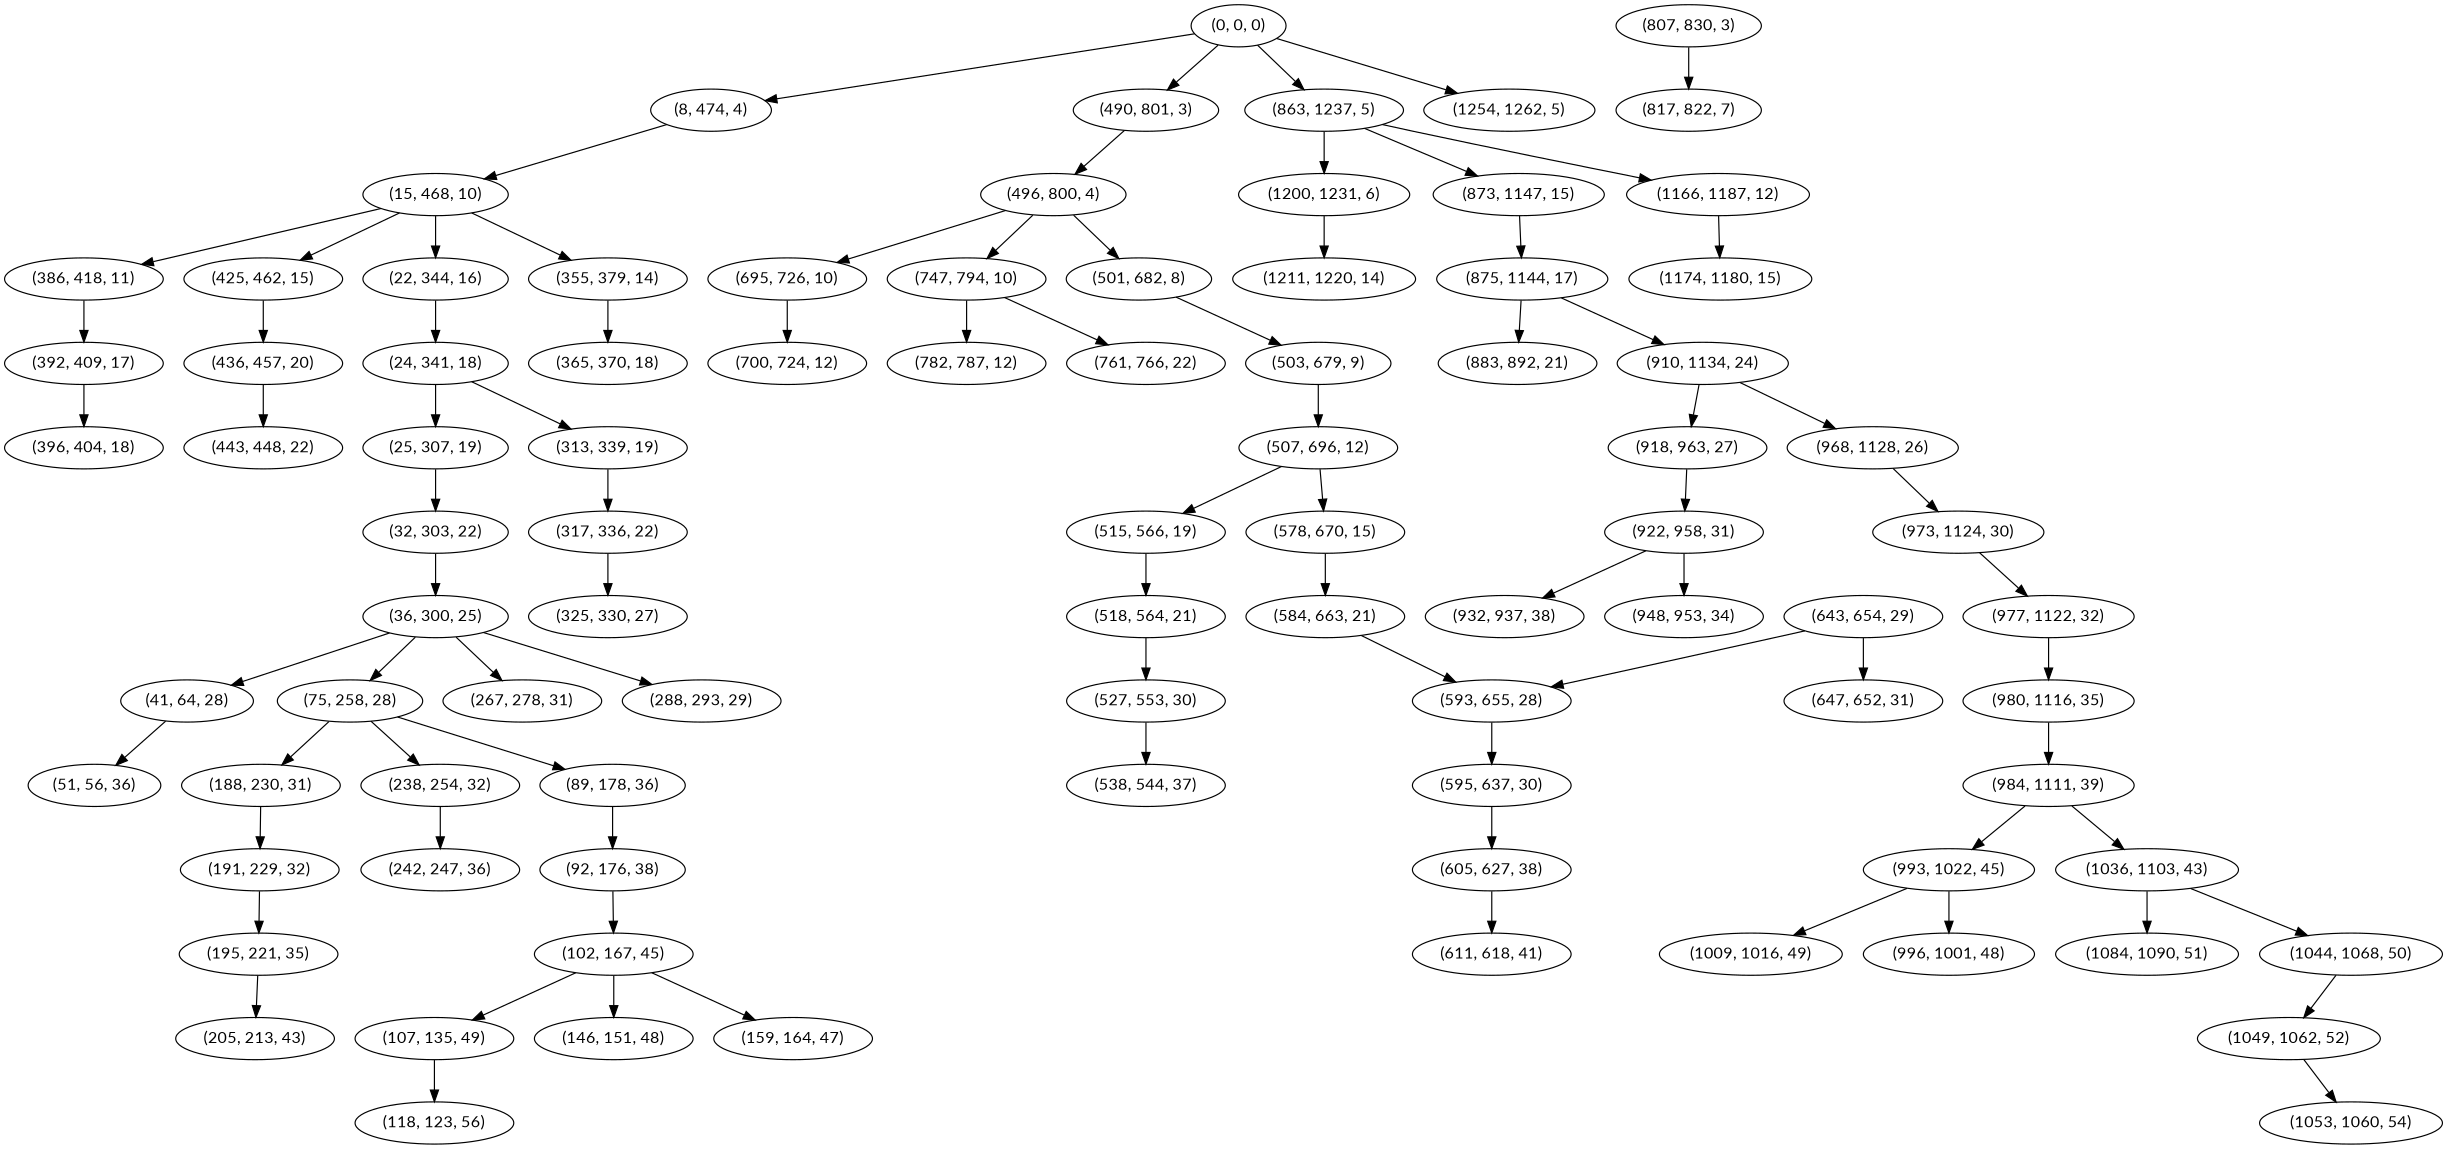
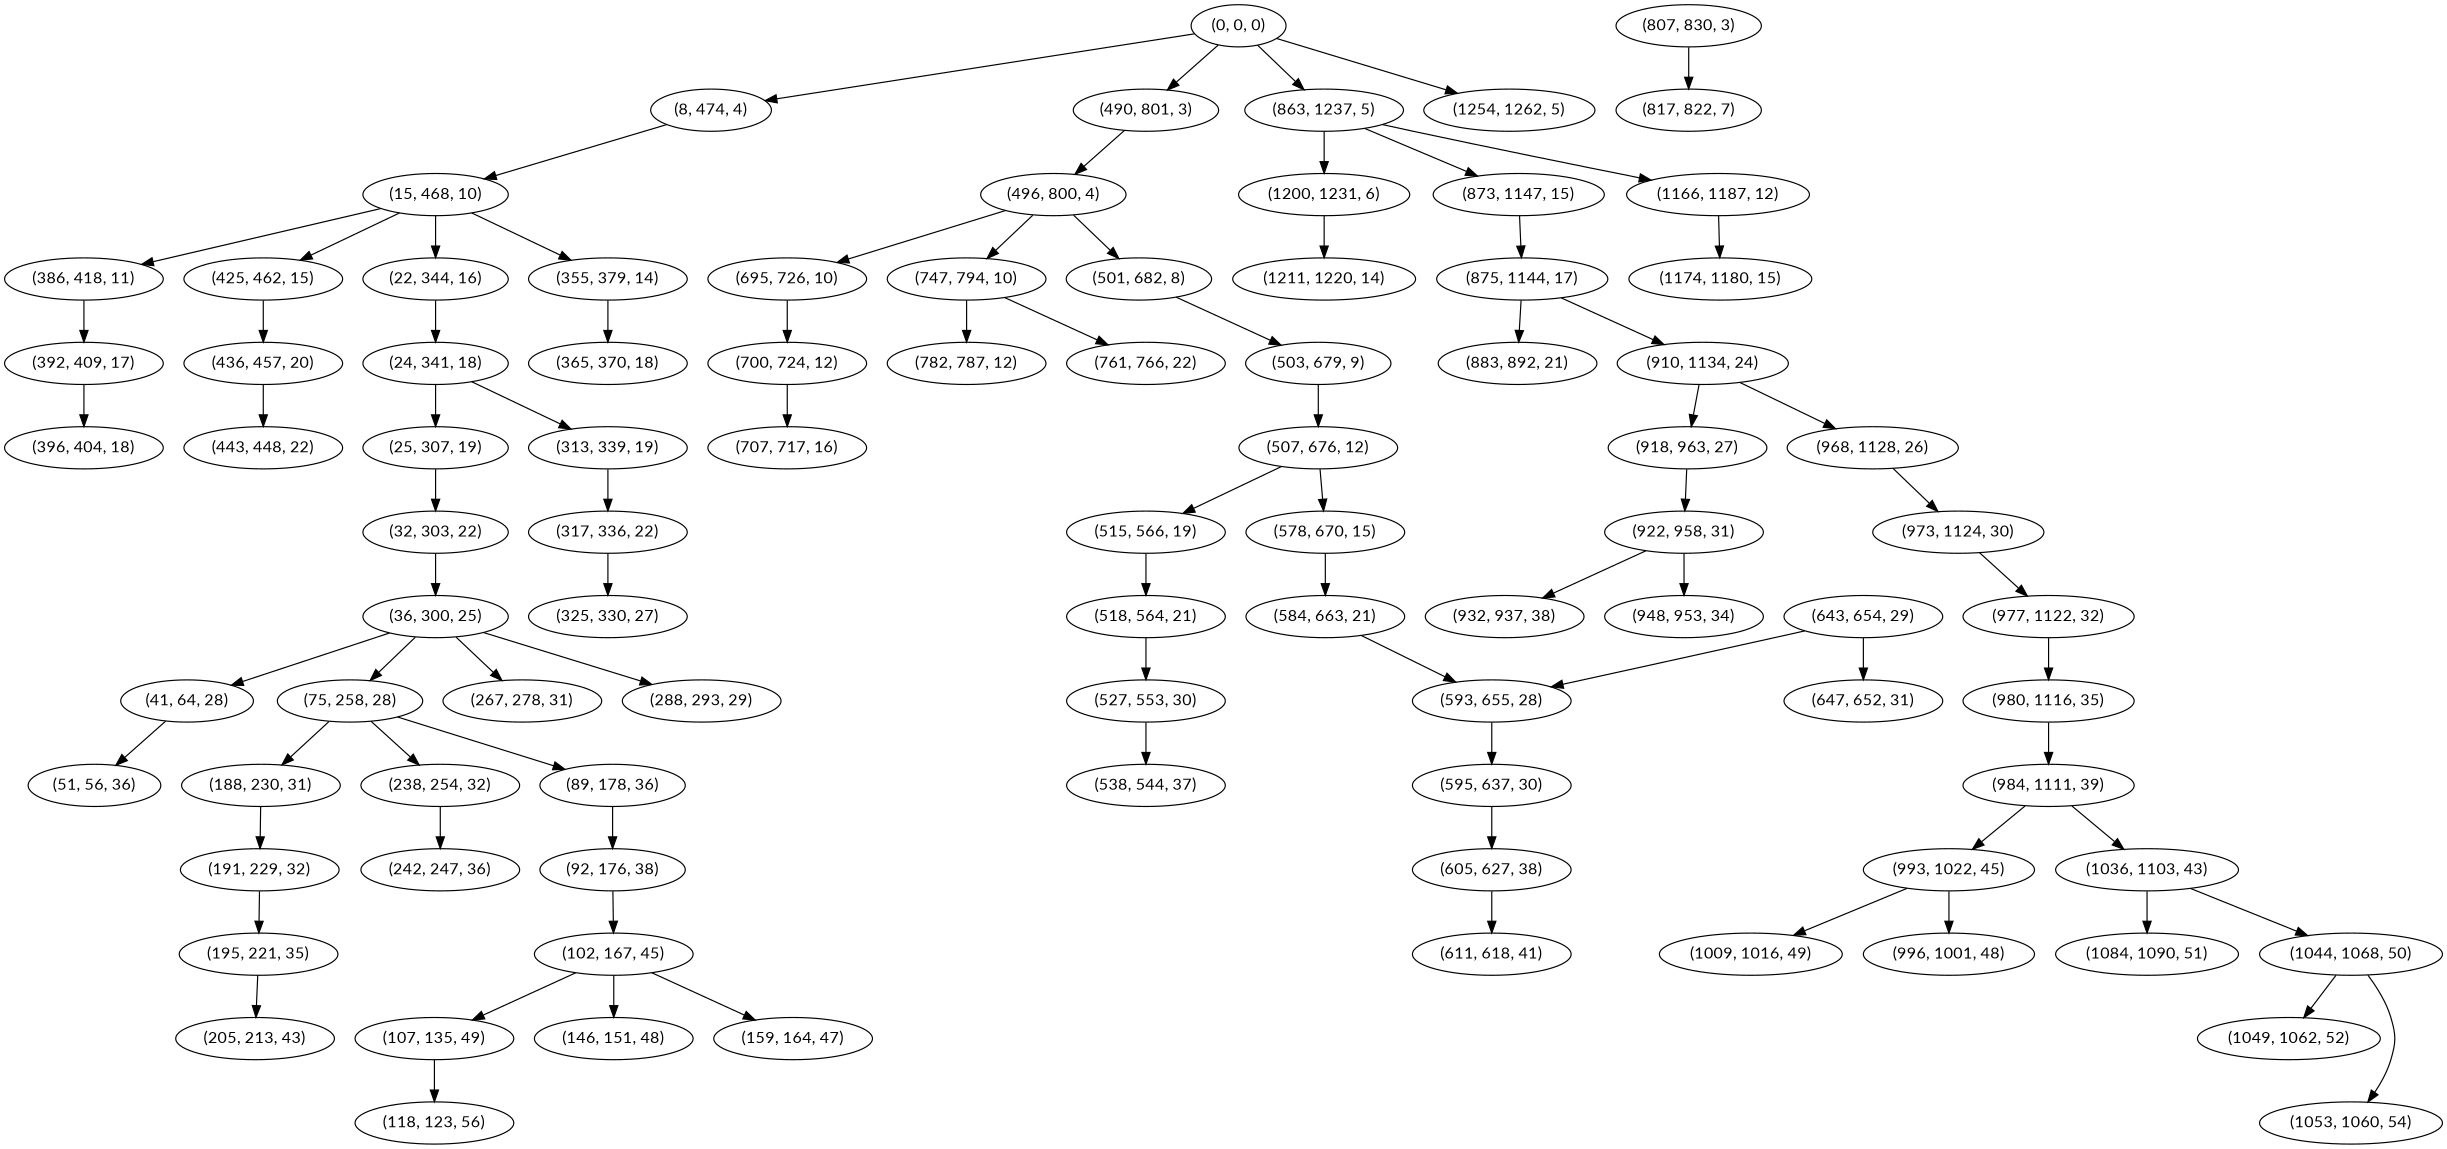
node "(707, 717, 16)": added
node "(507, 696, 12)": label "(507, 696, 12)" -> "(507, 676, 12)"
edge "(1049, 1062, 52)" -> "(1053, 1060, 54)": now "(1044, 1068, 50)" -> "(1053, 1060, 54)"
